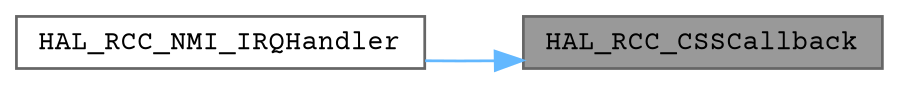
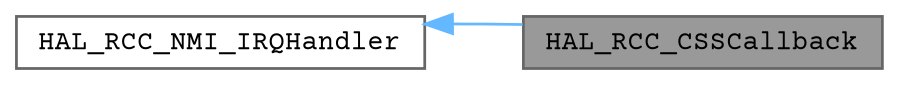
edge "HAL_RCC_NMI_IRQHandler" -> "HAL_RCC_CSSCallback": reversed
